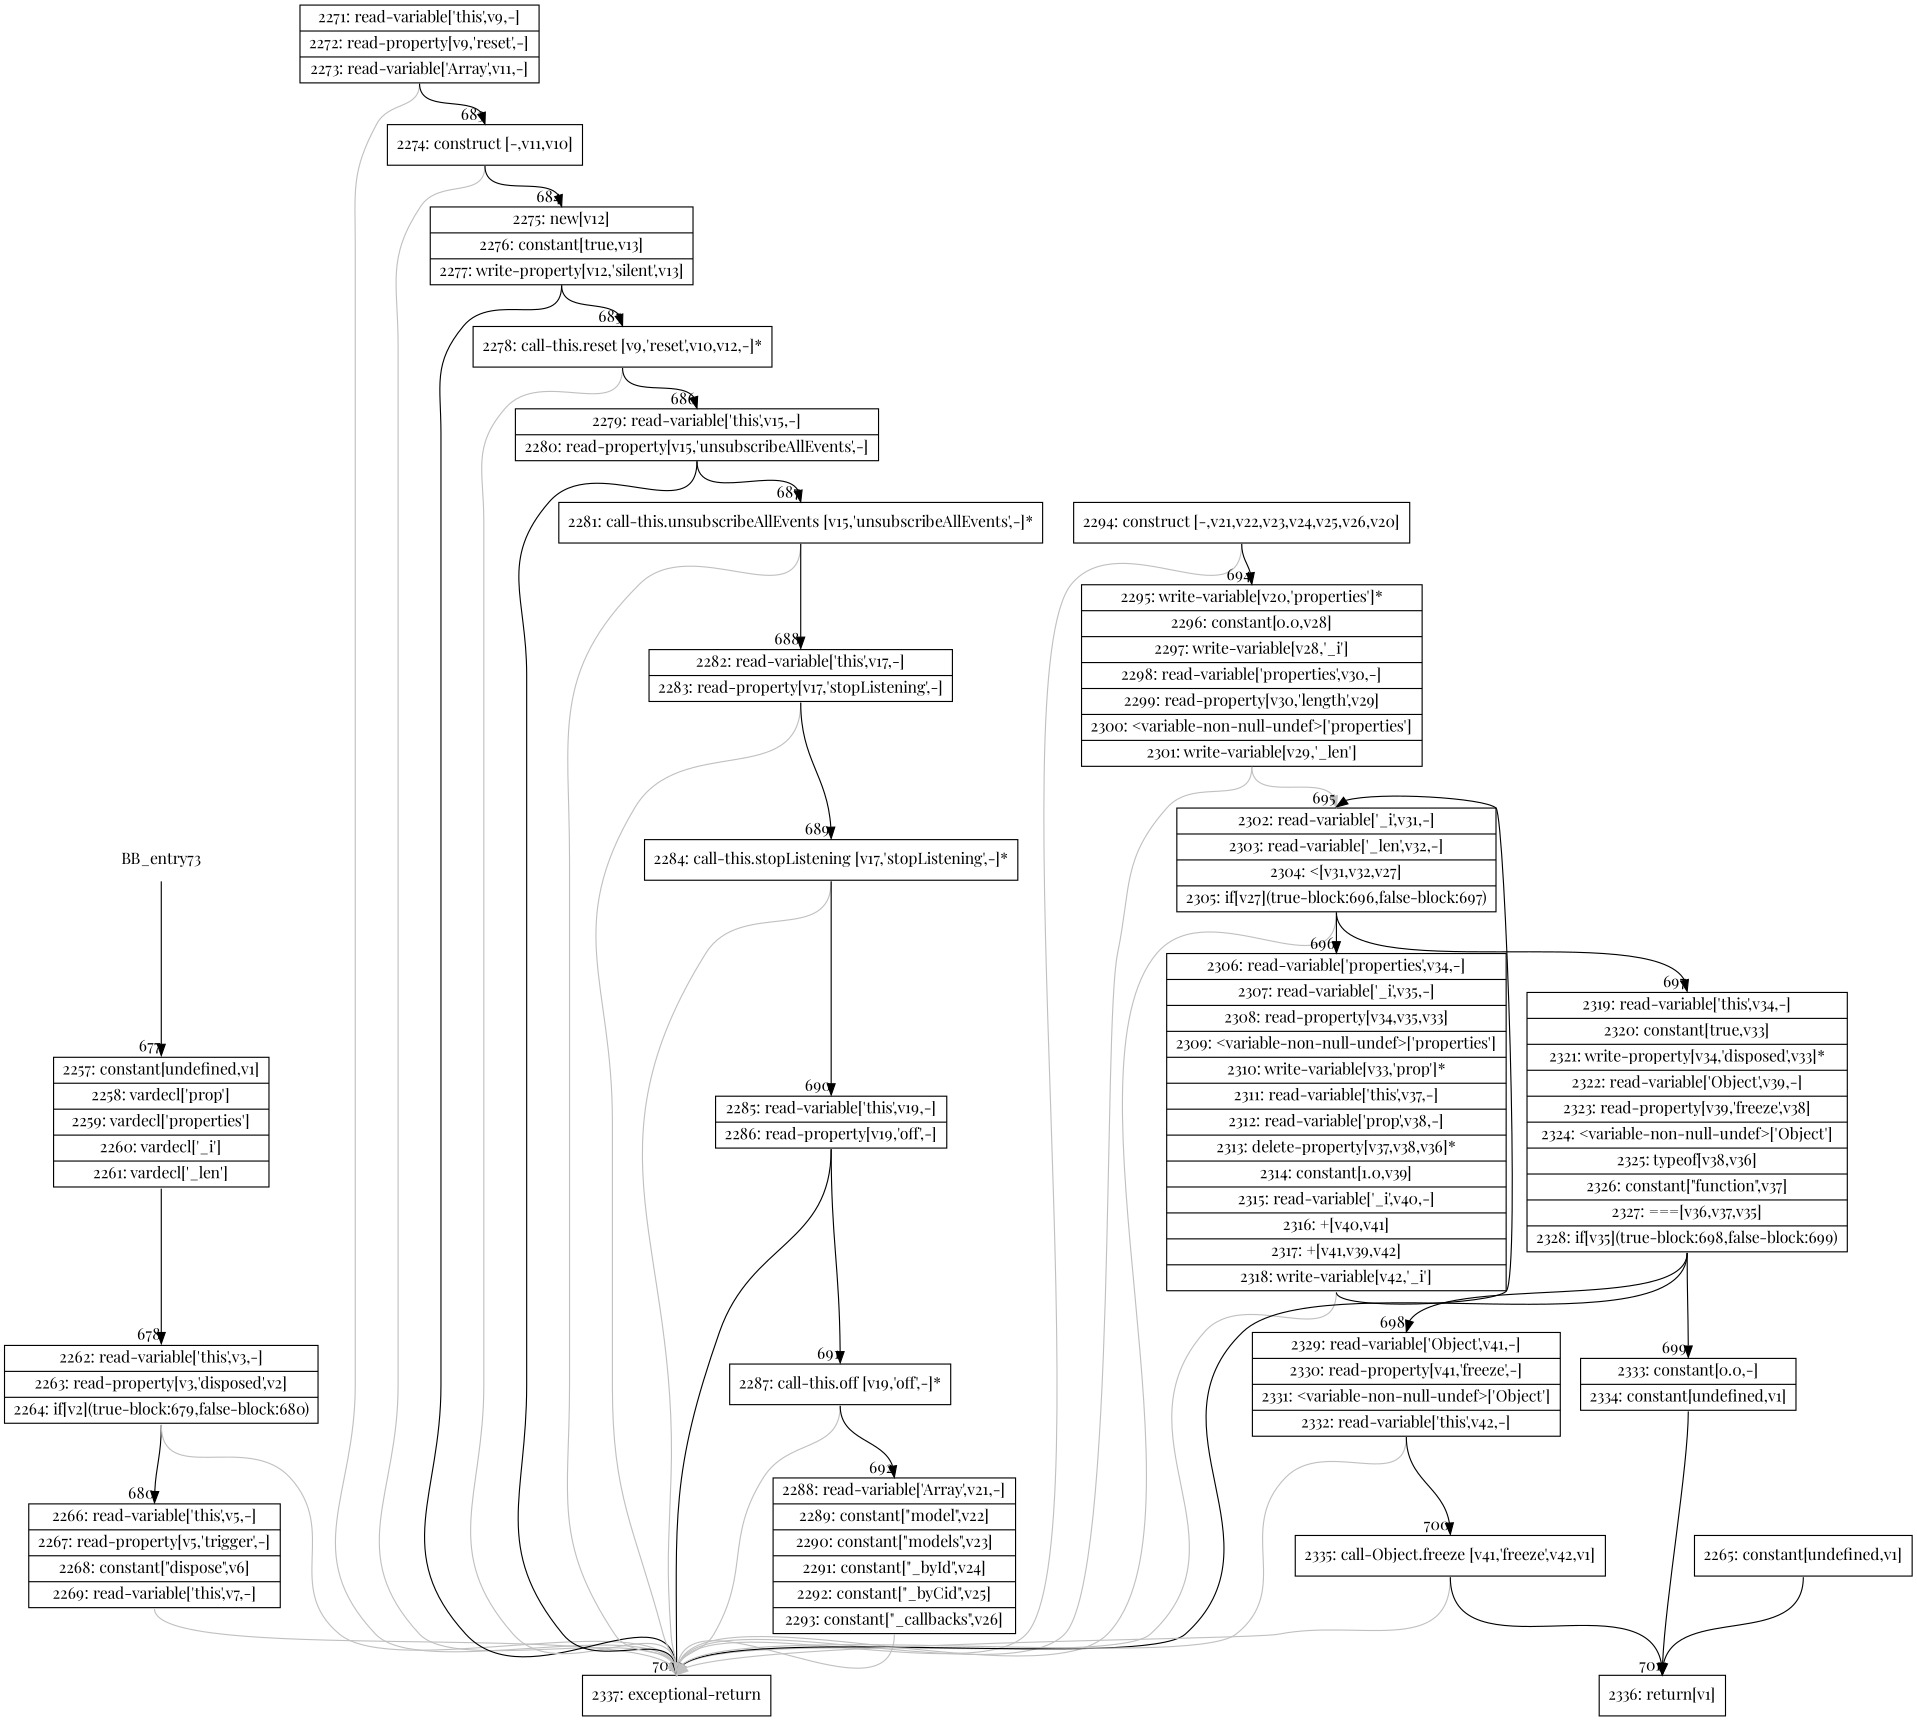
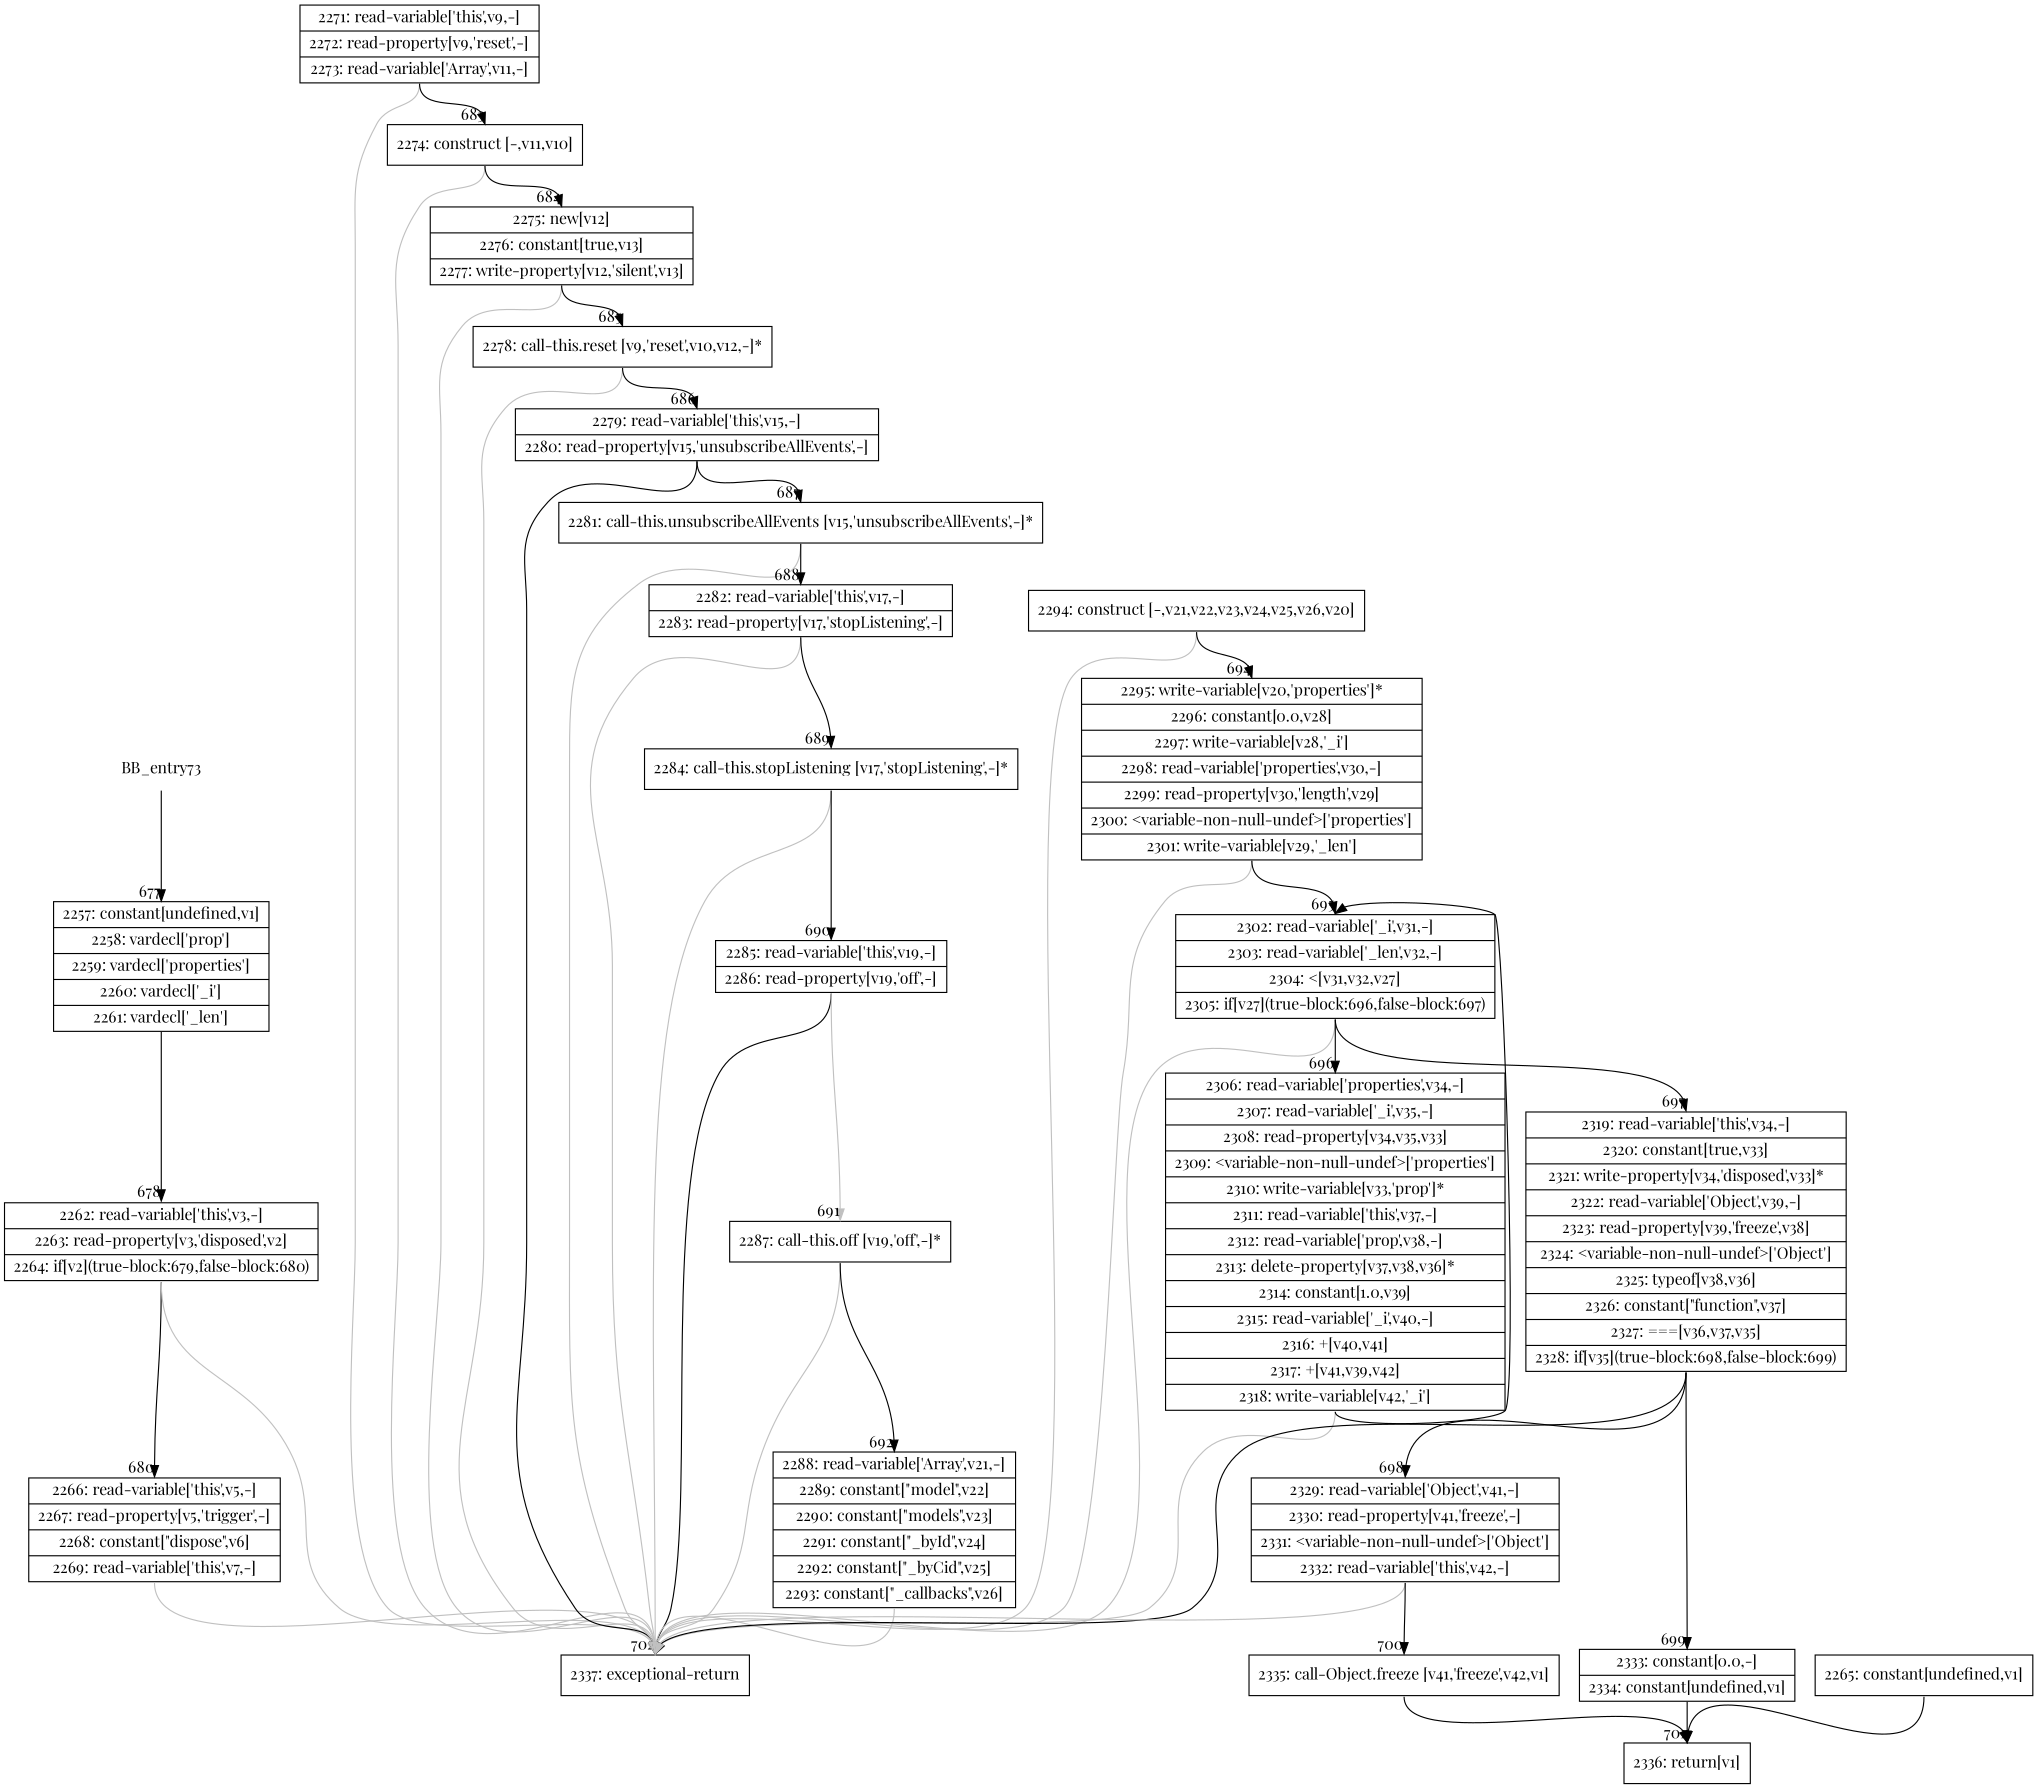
edge "2295: write-variable[v20,'properties']*" -> "2302: read-variable['_i',v31,-]": color gray -> black
edge "2275: new[v12]" -> "2337: exceptional-return": color black -> gray
edge "2285: read-variable['this',v19,-]" -> "2287: call-this.off [v19,'off',-]*": color black -> gray
edge "2335: call-Object.freeze [v41,'freeze',v42,v1]" -> "2337: exceptional-return": removed
